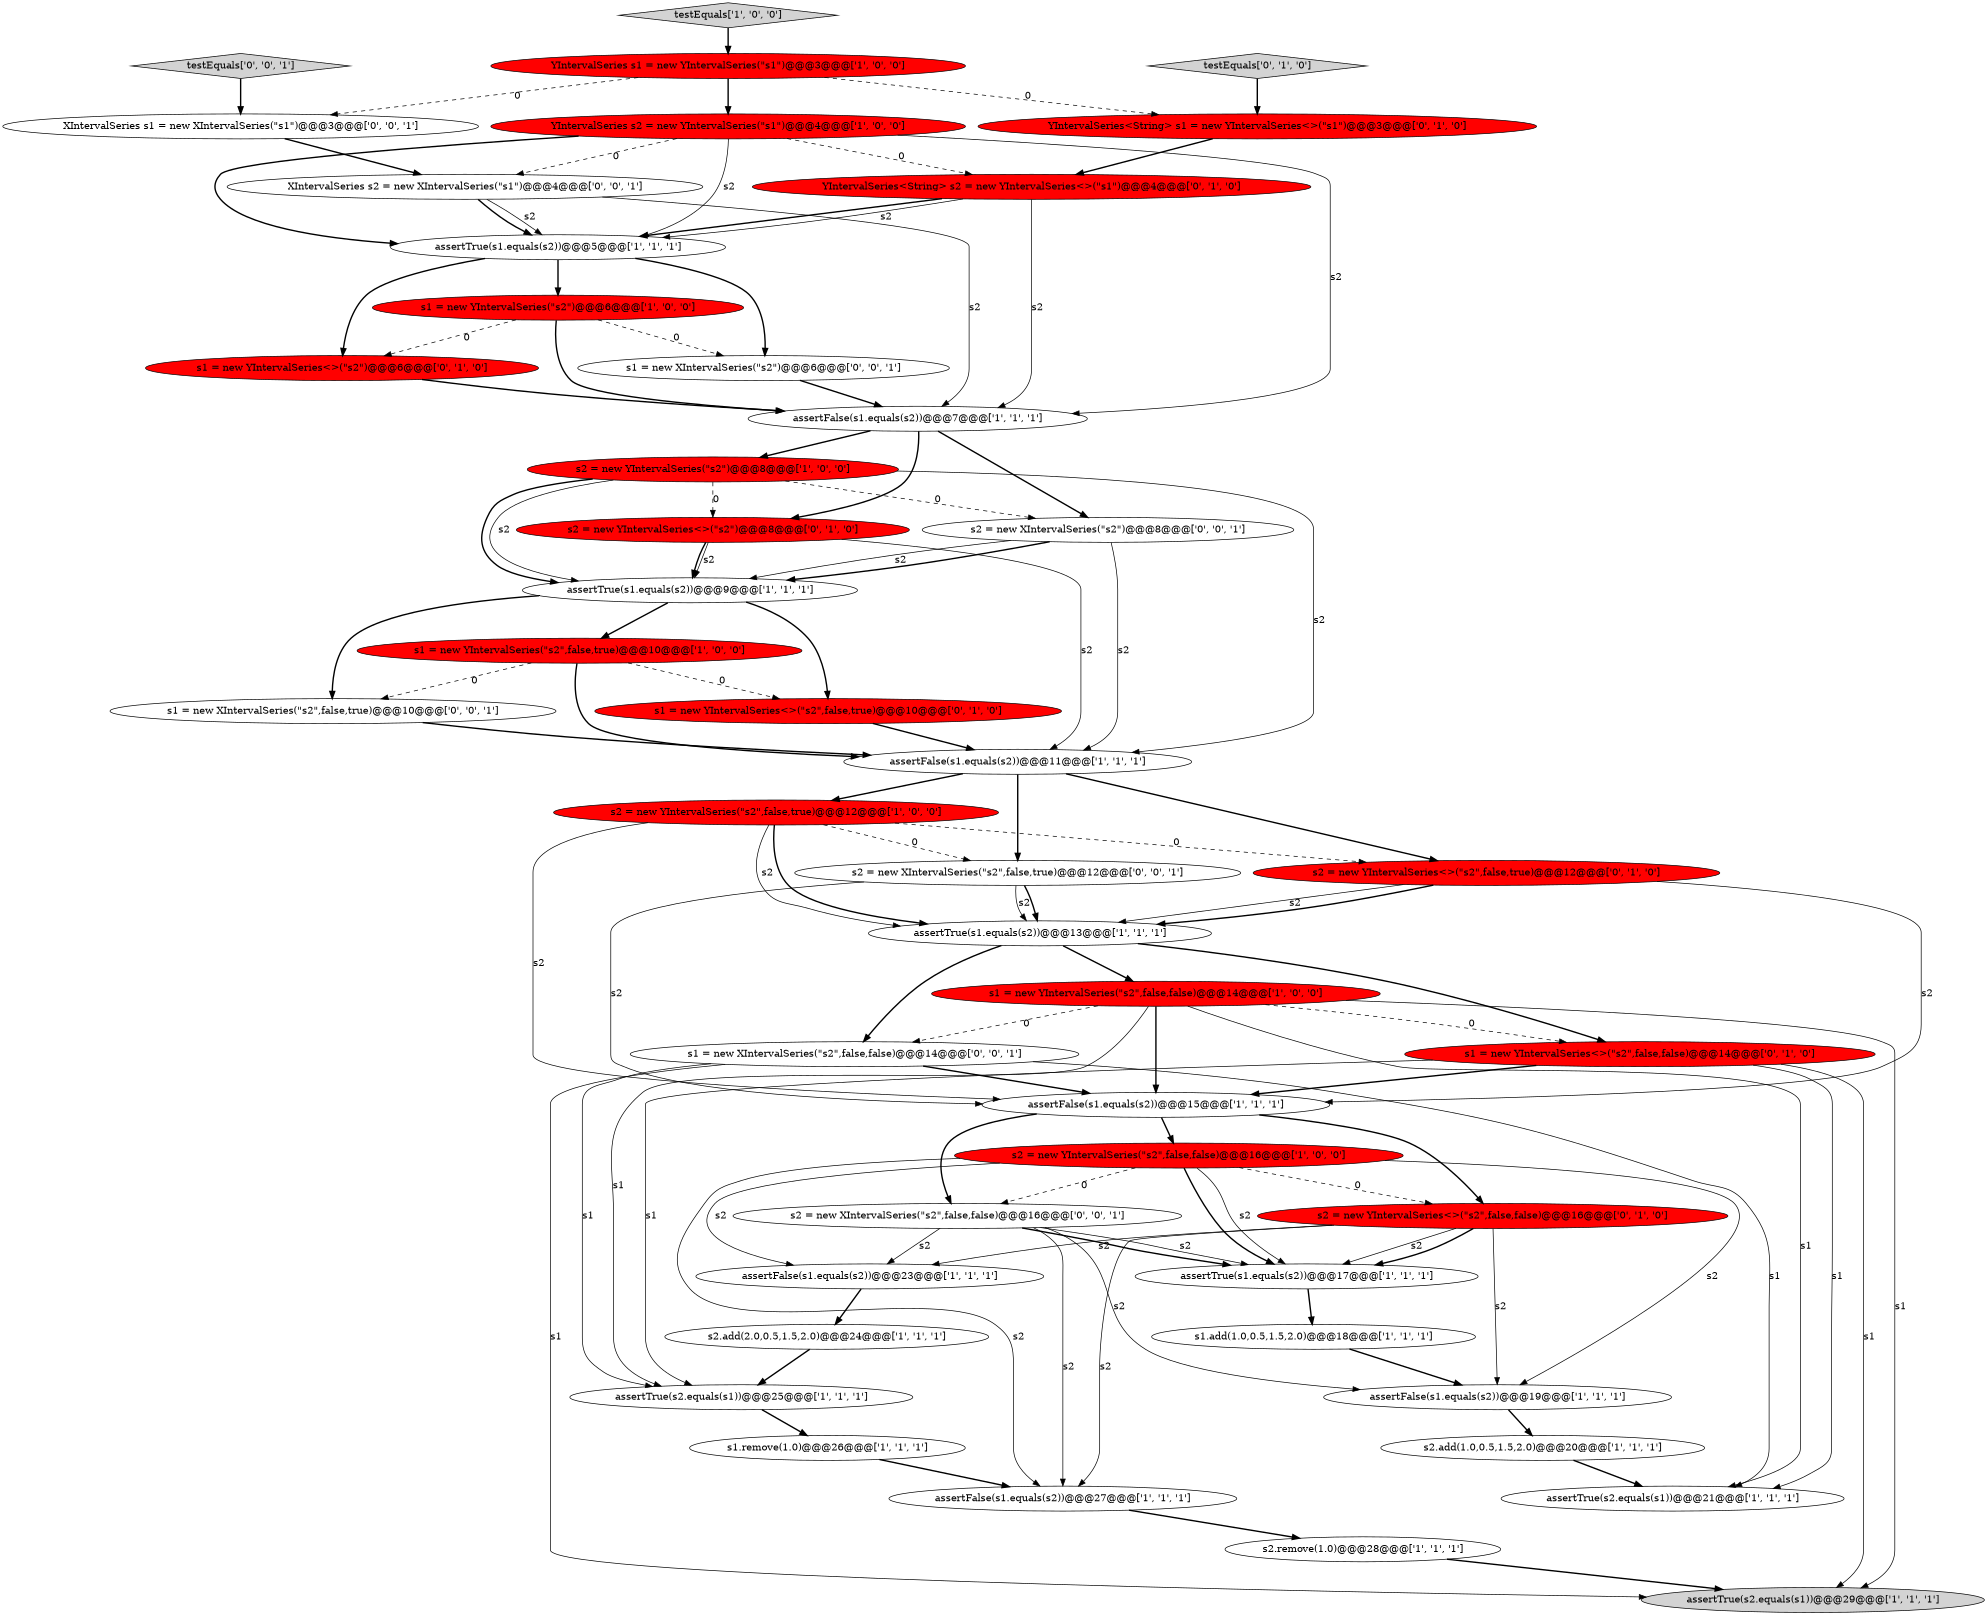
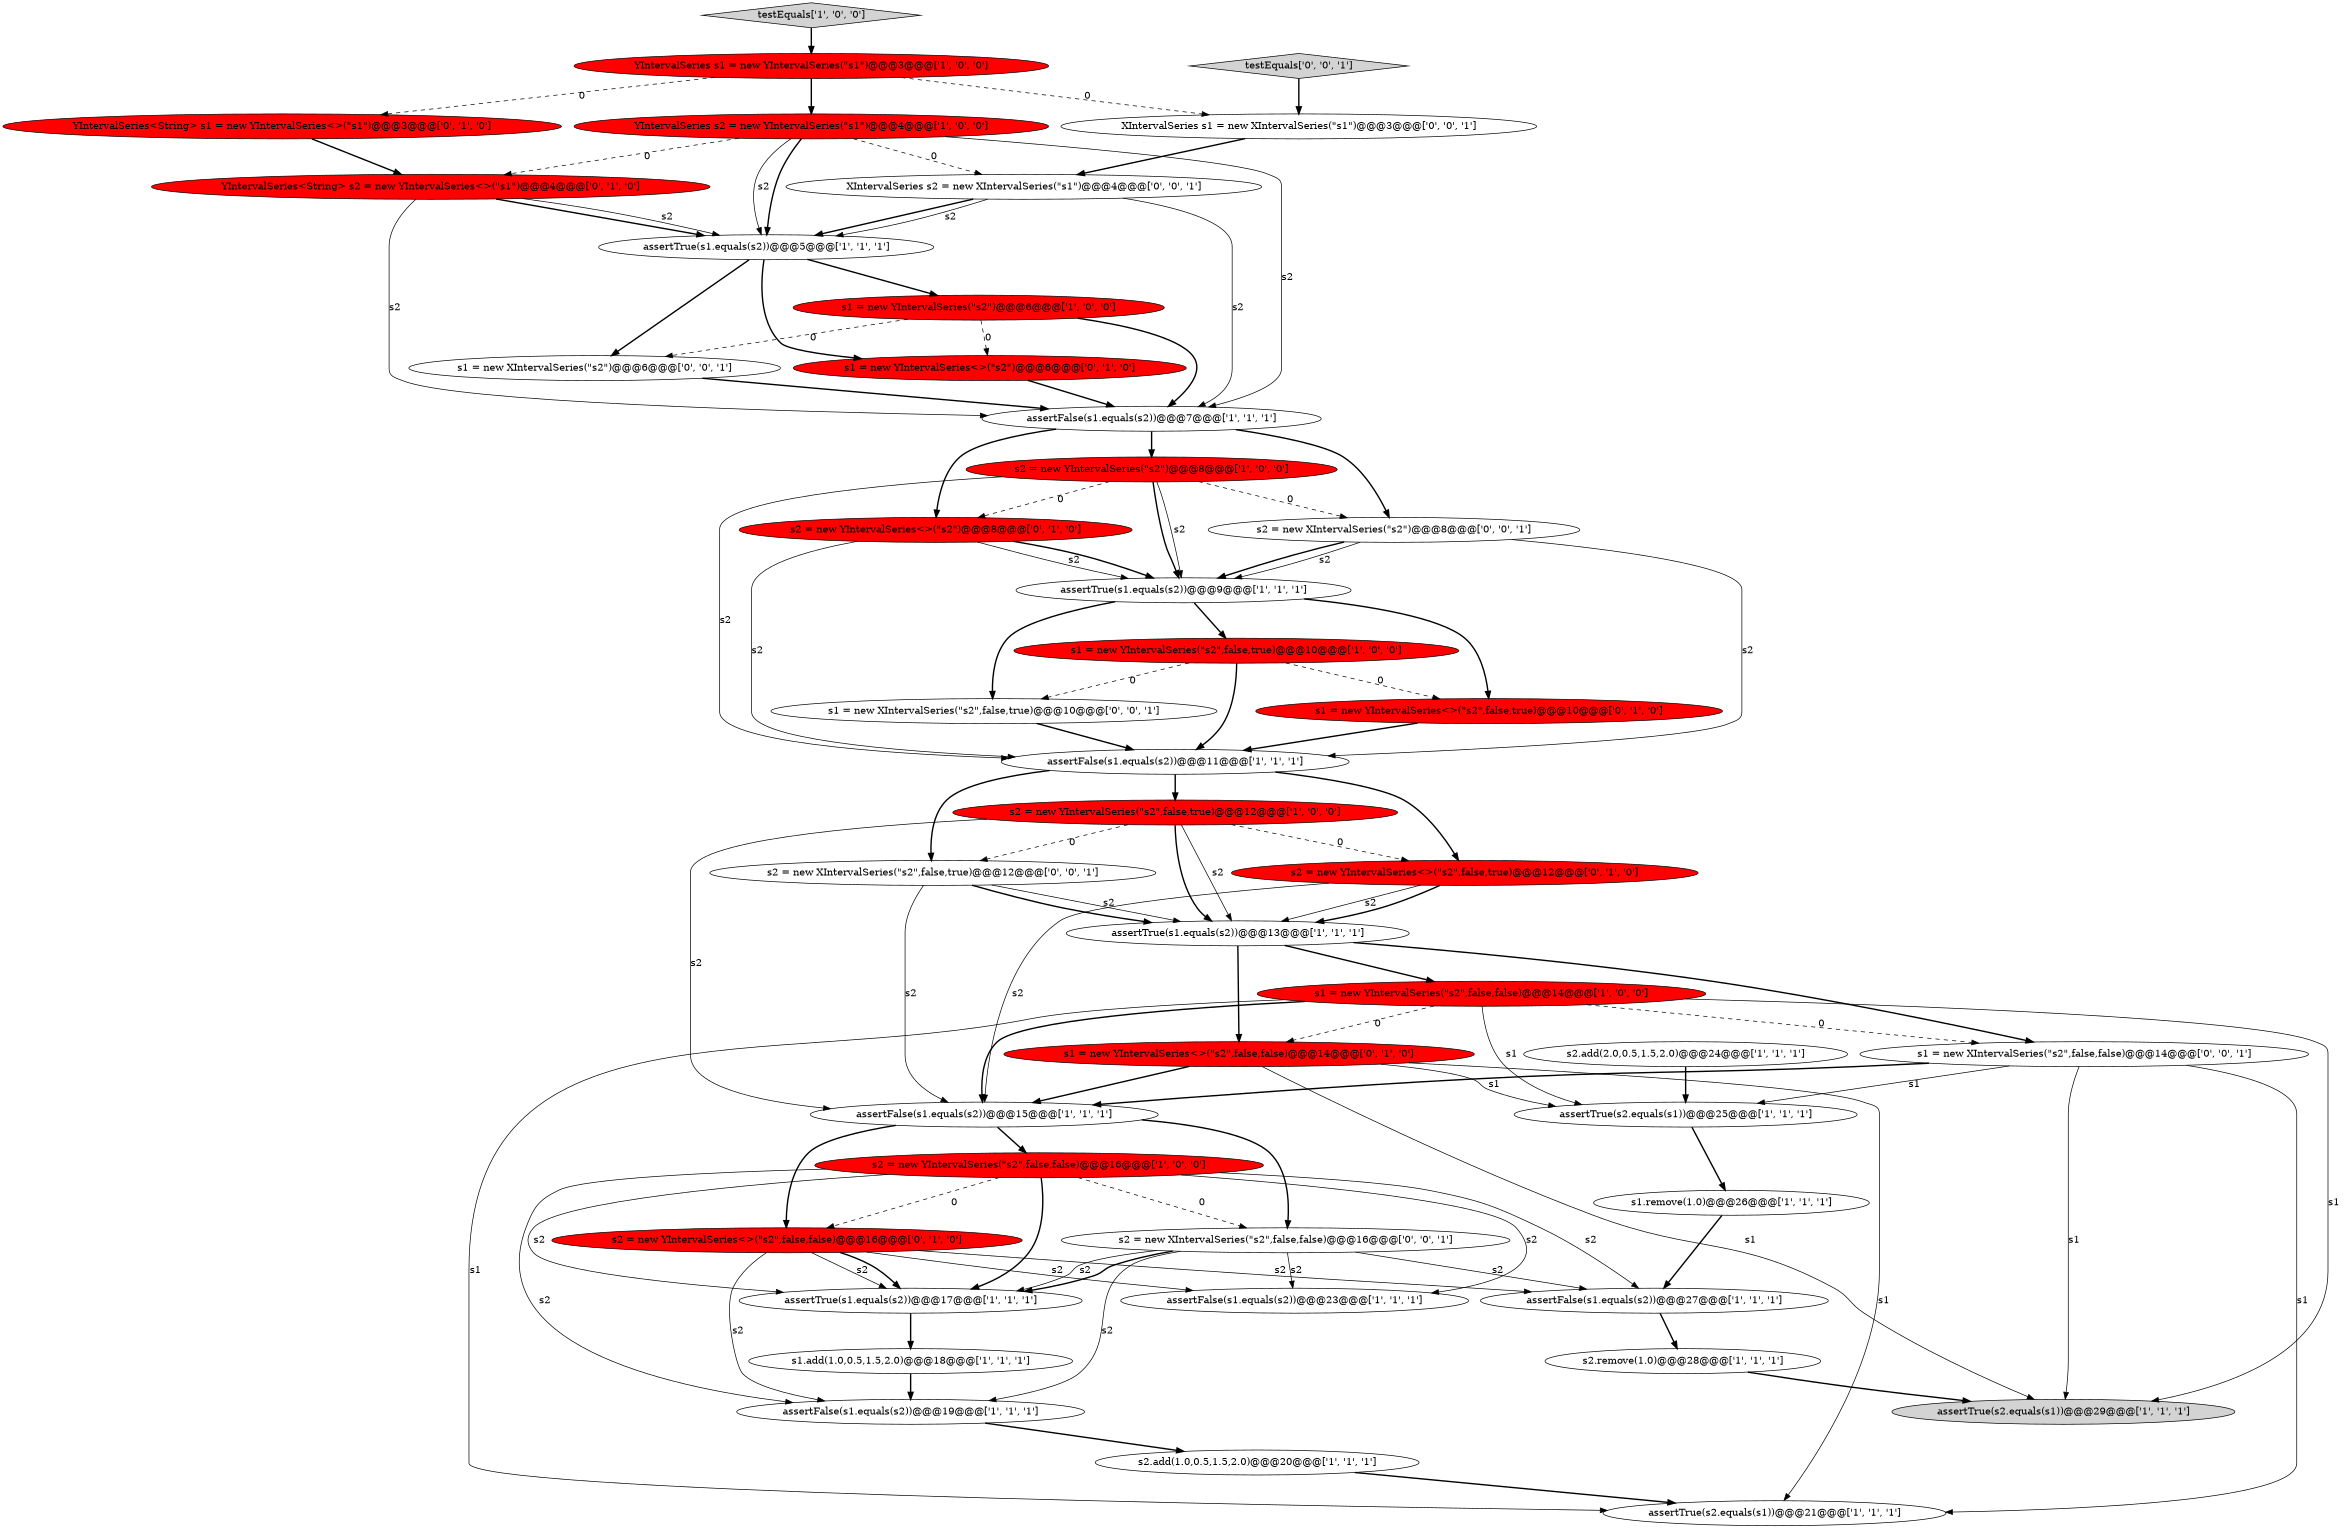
node "testEquals['0', '1', '0']": removed
edge "assertFalse(s1.equals(s2))@@@23@@@['1', '1', '1']" -> "s2.add(2.0,0.5,1.5,2.0)@@@24@@@['1', '1', '1']": removed
